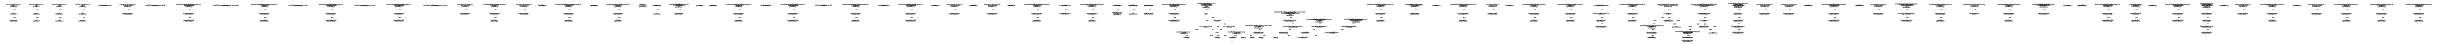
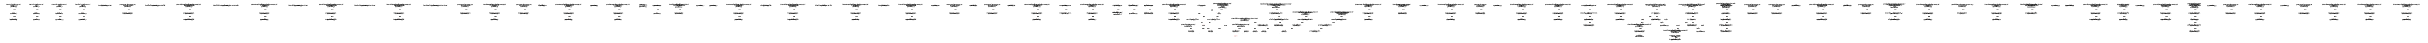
edge "159_ if 1147-if-160-164" -> "161_ if__amount >= XPLPerEther 1173-if-162-164": reversed
